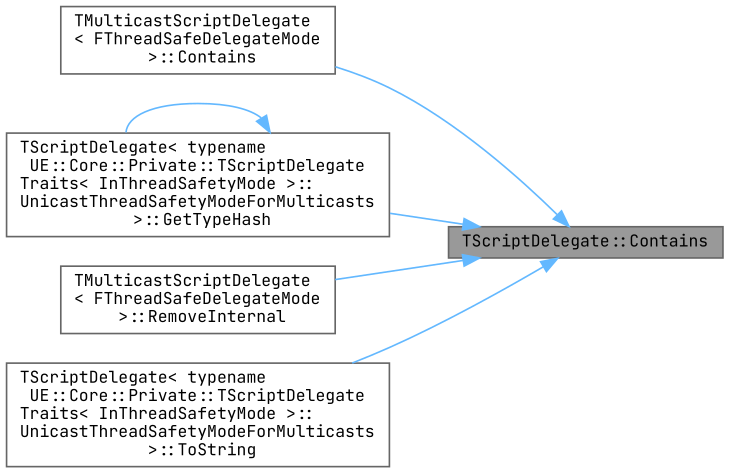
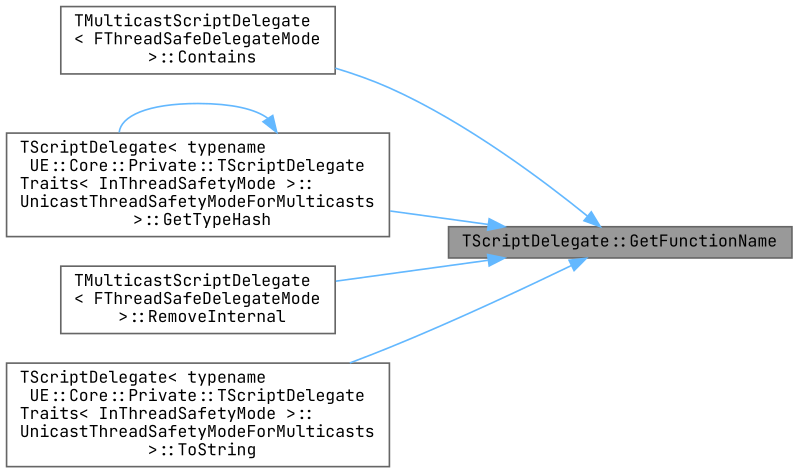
node "TScriptDelegate::Contains": label "TScriptDelegate::Contains" -> "TScriptDelegate::GetFunctionName"
